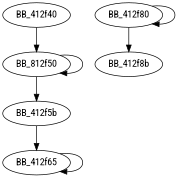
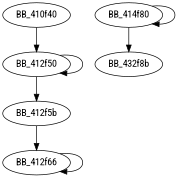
node "BB_412f40": label "BB_412f40" -> "BB_410f40"
node "BB_412f80": label "BB_412f80" -> "BB_414f80"
node "BB_812f50": label "BB_812f50" -> "BB_412f50"
node "BB_412f8b": label "BB_412f8b" -> "BB_432f8b"
node "BB_412f65": label "BB_412f65" -> "BB_412f66"
